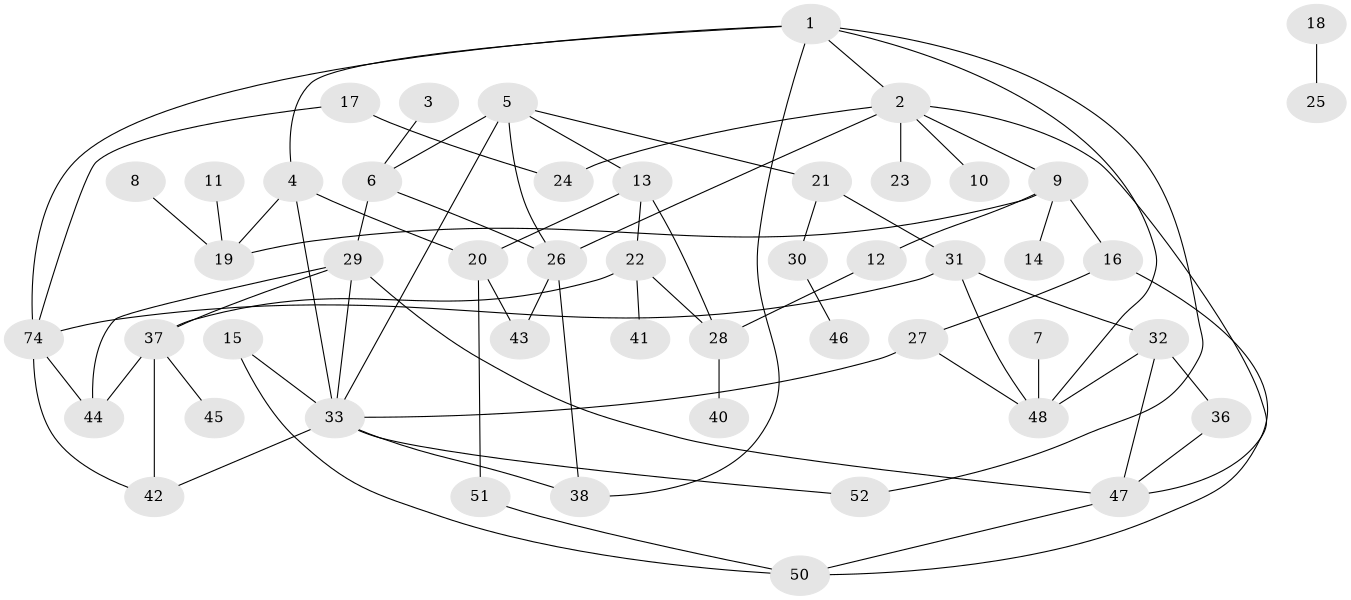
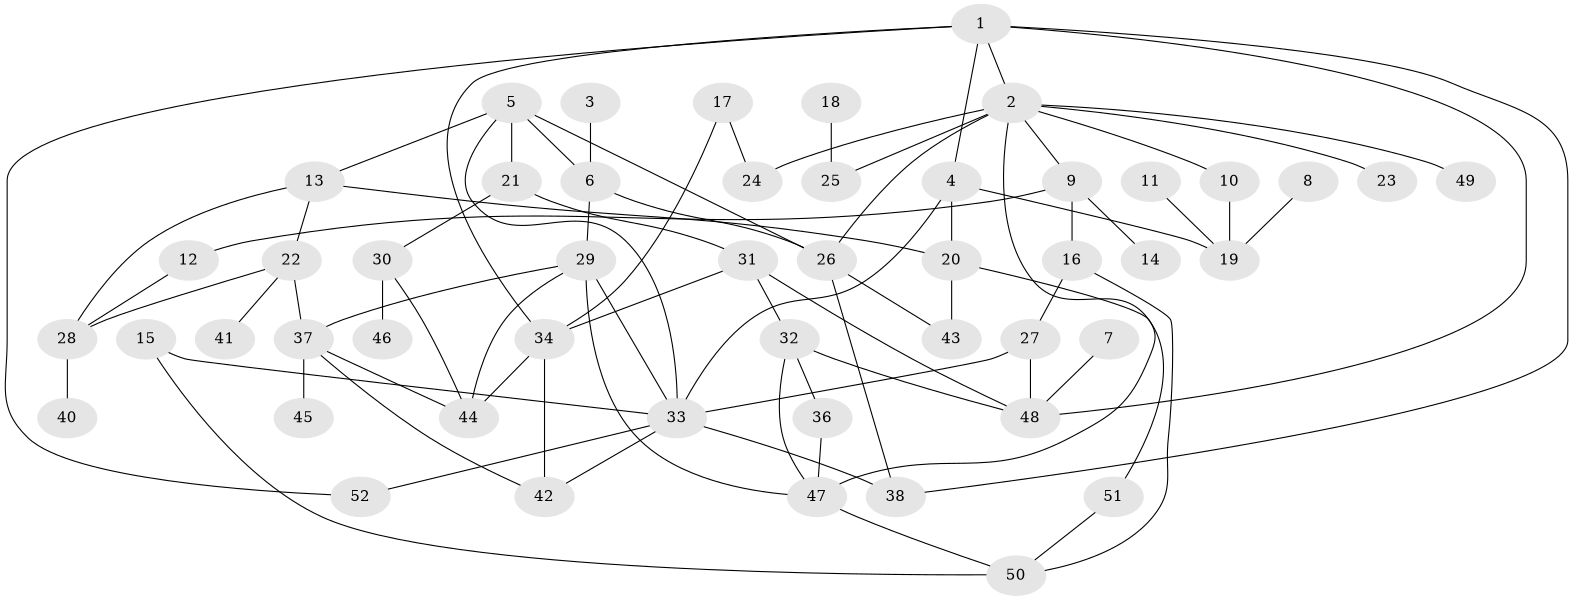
edge "2" -- "25": added
node "49": added
edge "9" -- "19": now "10" -- "19"
edge "30" -- "44": added
node "74": label "74" -> "34"
